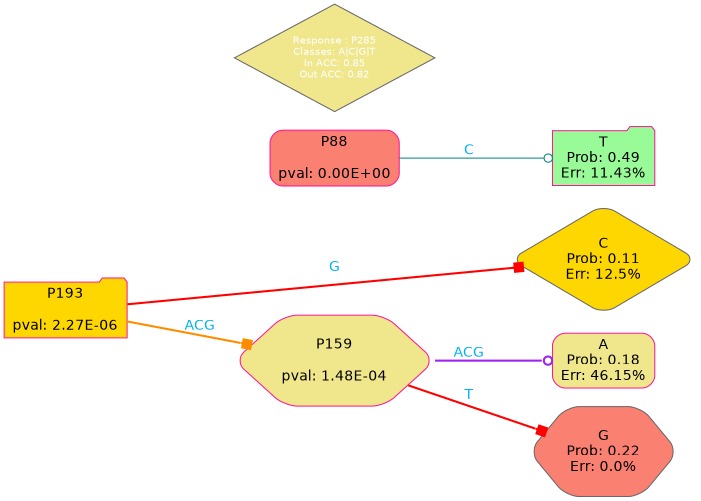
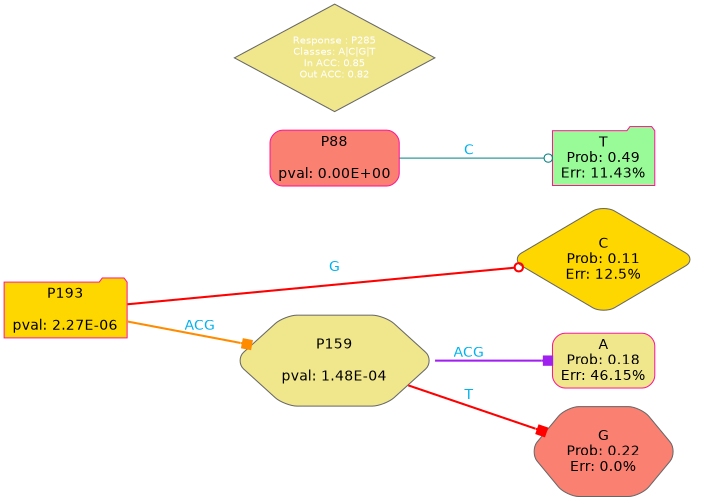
edge "P193 pval: 2.27E-06" -> "C Prob: 0.11 Err: 12.5%": arrowhead box -> odot
node "P159 pval: 1.48E-04": color deeppink -> gray40
edge "P159 pval: 1.48E-04" -> "A Prob: 0.18 Err: 46.15%": arrowhead odot -> box
